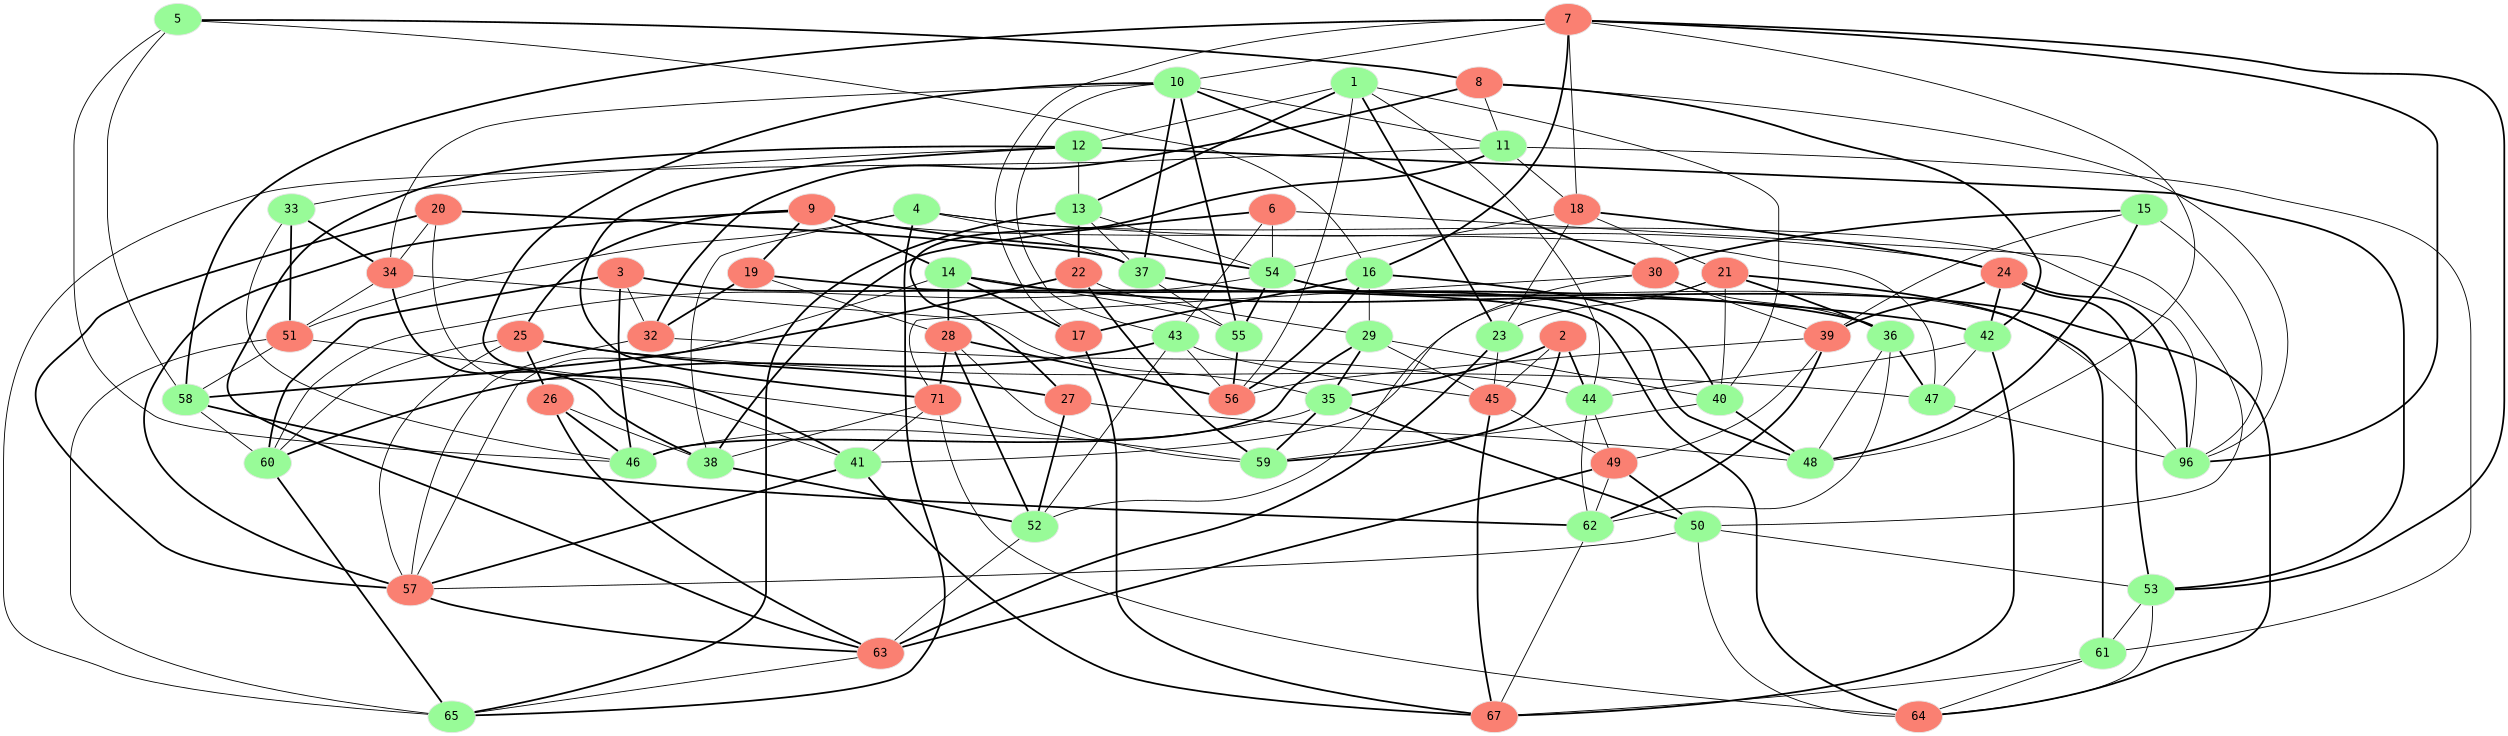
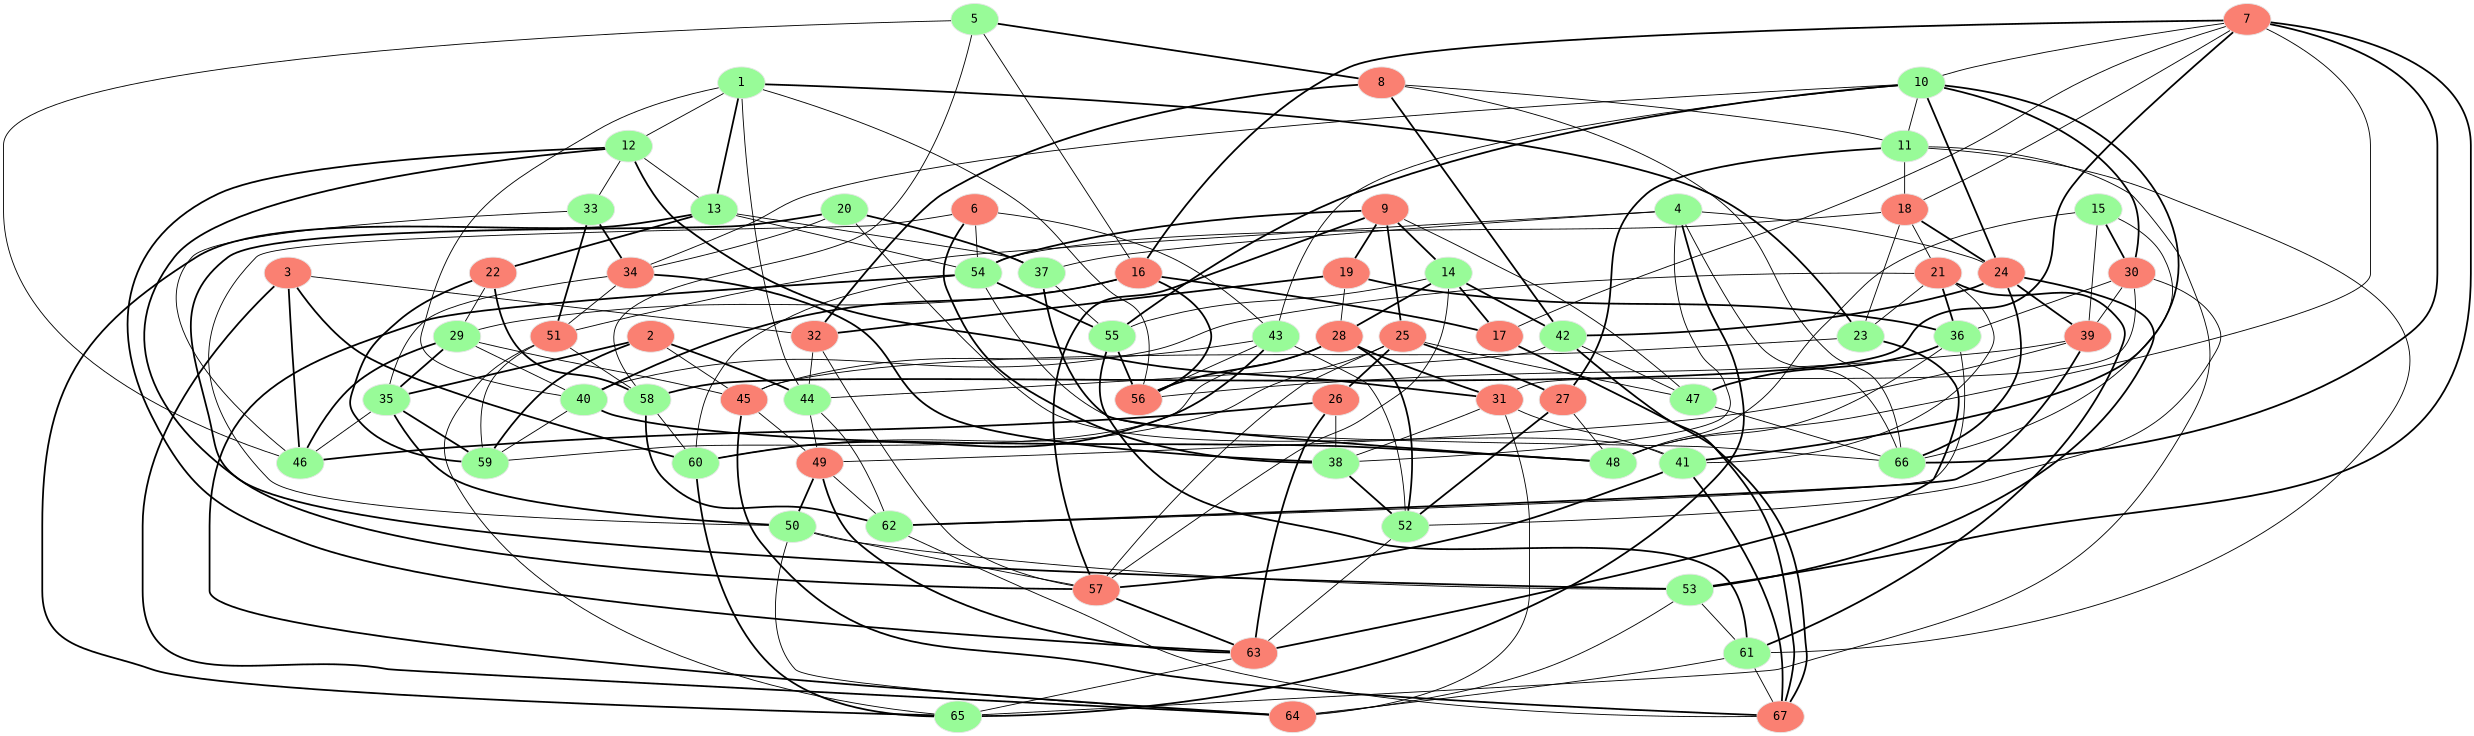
edge "10" -- "37": now "10" -- "24"
node "20": fillcolor salmon -> palegreen
node "16": fillcolor palegreen -> salmon
edge "15" -- "48": style bold -> solid
node "71": label "71" -> "31"
node "96": label "96" -> "66"
edge "55" -- "61": added
